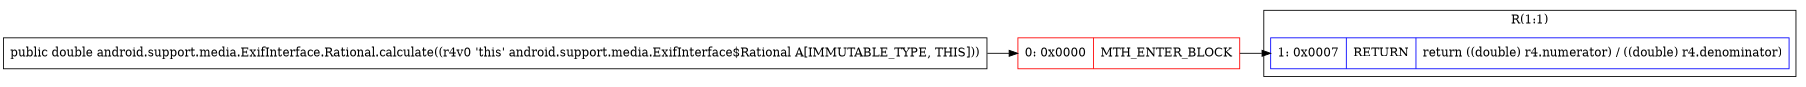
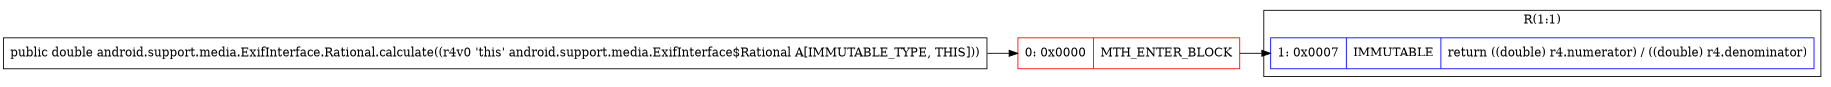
node "1: 0x0007": text "RETURN" -> "IMMUTABLE"
